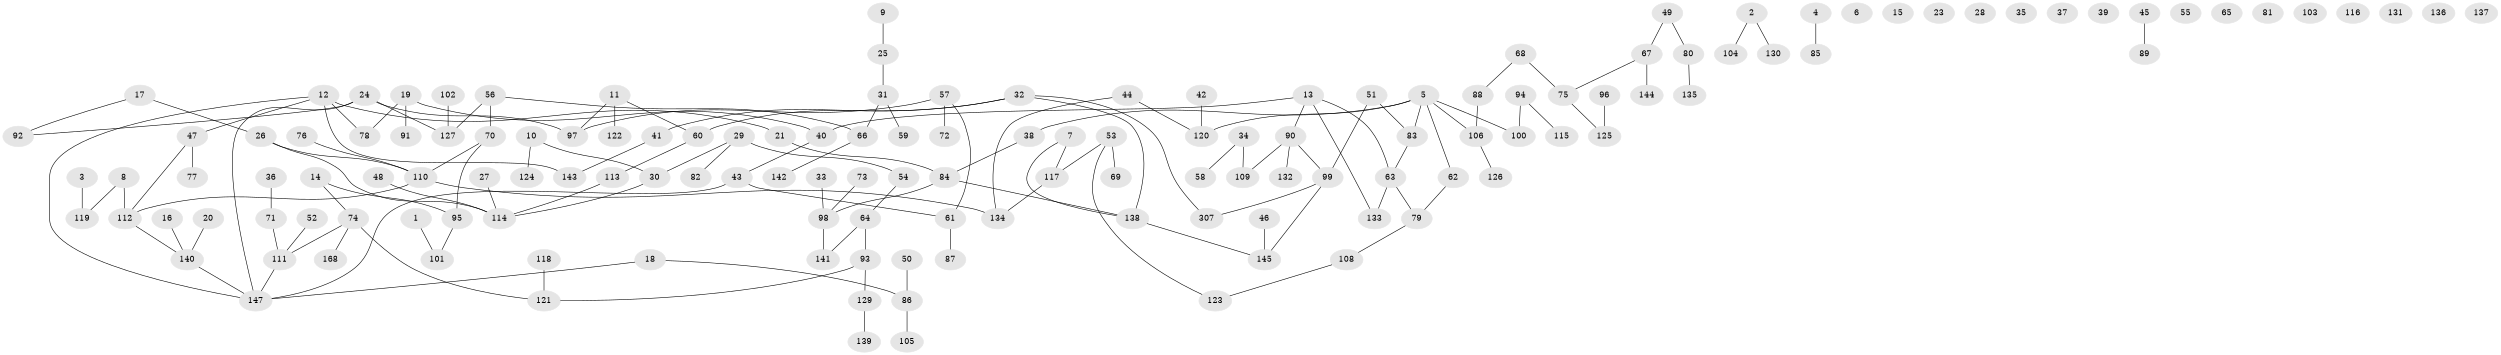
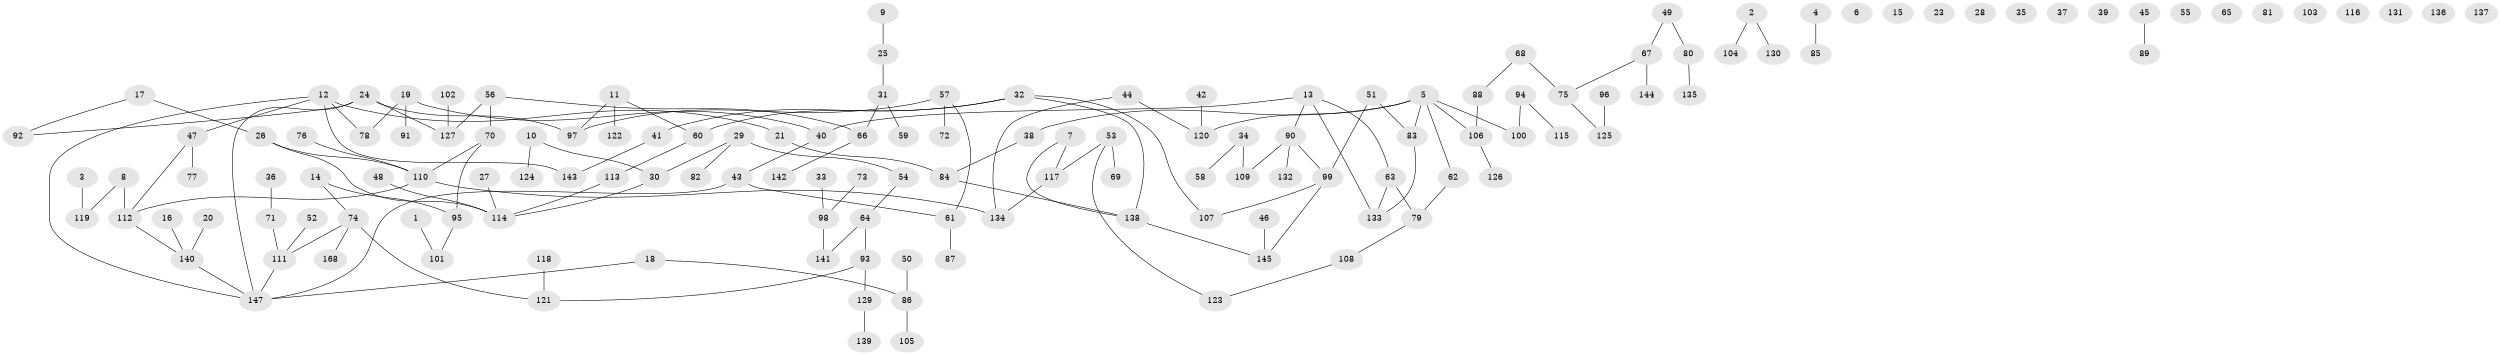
edge "83" -- "63": now "83" -- "133"
edge "84" -- "98": removed
node "307": label "307" -> "107"
